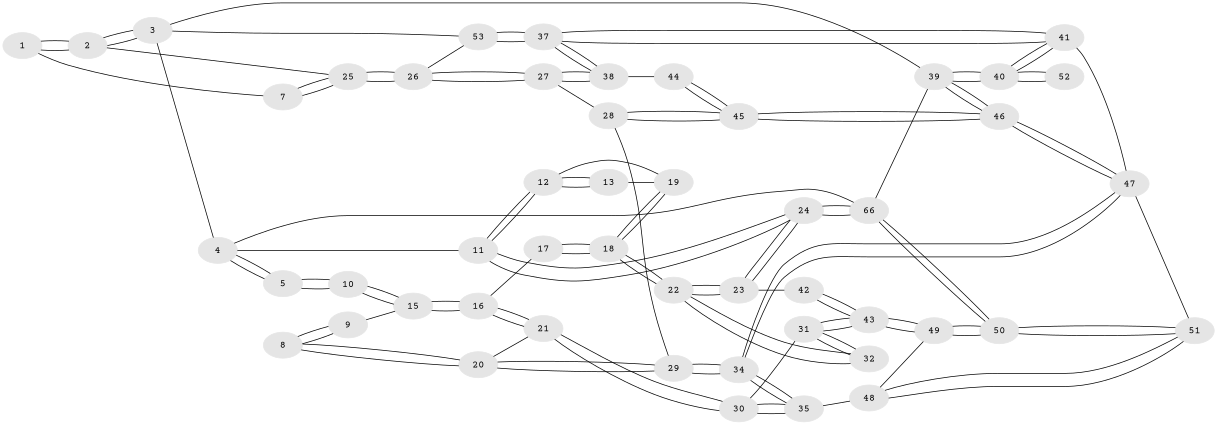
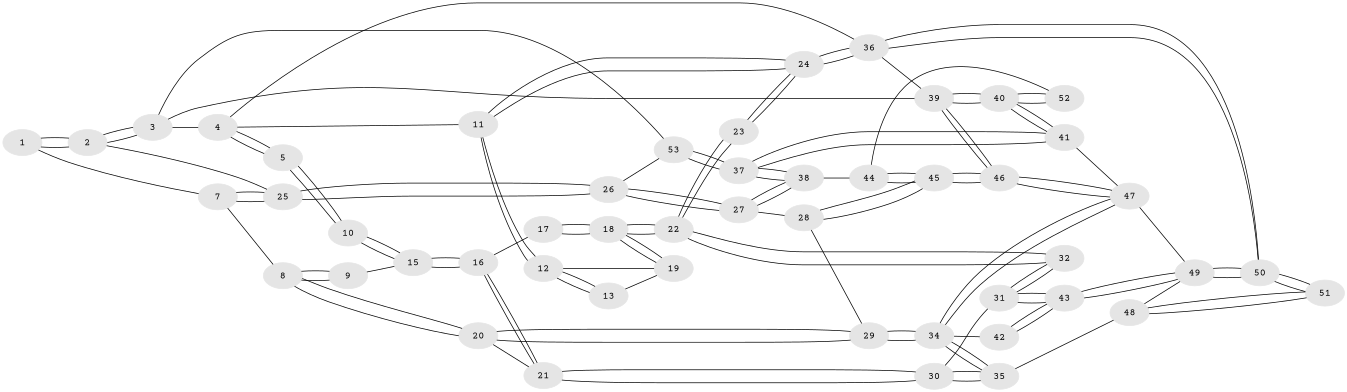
edge "52" -- "44": added
node "66": label "66" -> "36"
edge "7" -- "8": added
edge "47" -- "51": now "47" -- "49"
edge "23" -- "42": now "34" -- "42"
